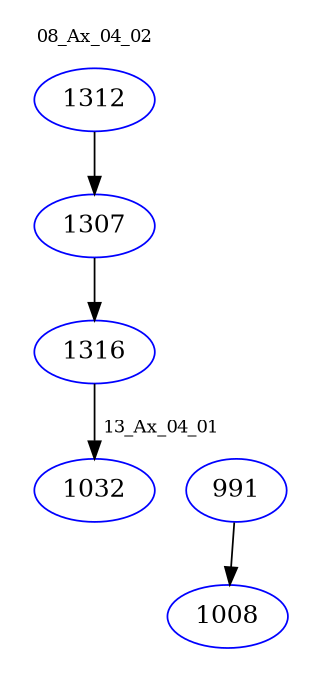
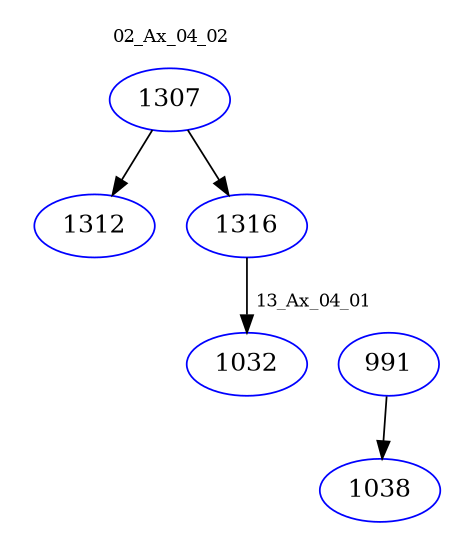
cluster "08_Ax_04_02": label "08_Ax_04_02" -> "02_Ax_04_02"
edge "1312" -> "1307": reversed
node "1008": label "1008" -> "1038"
